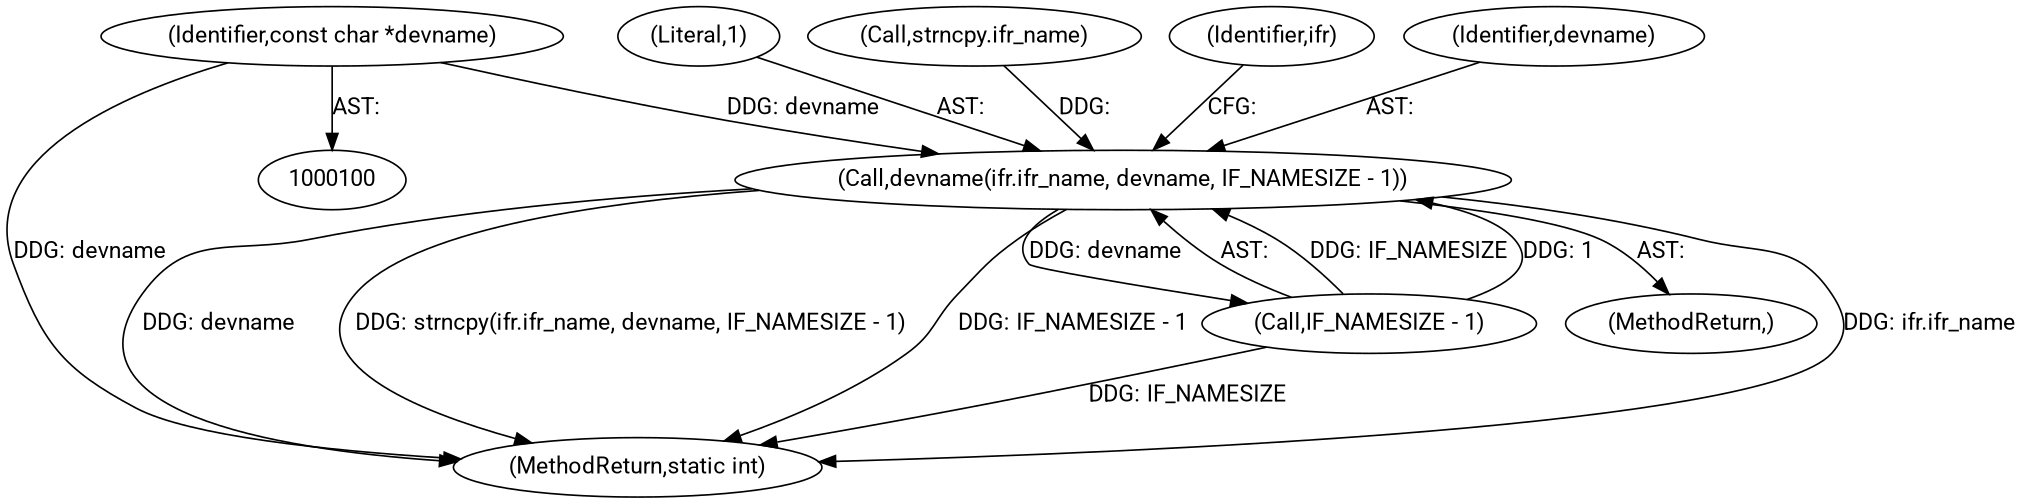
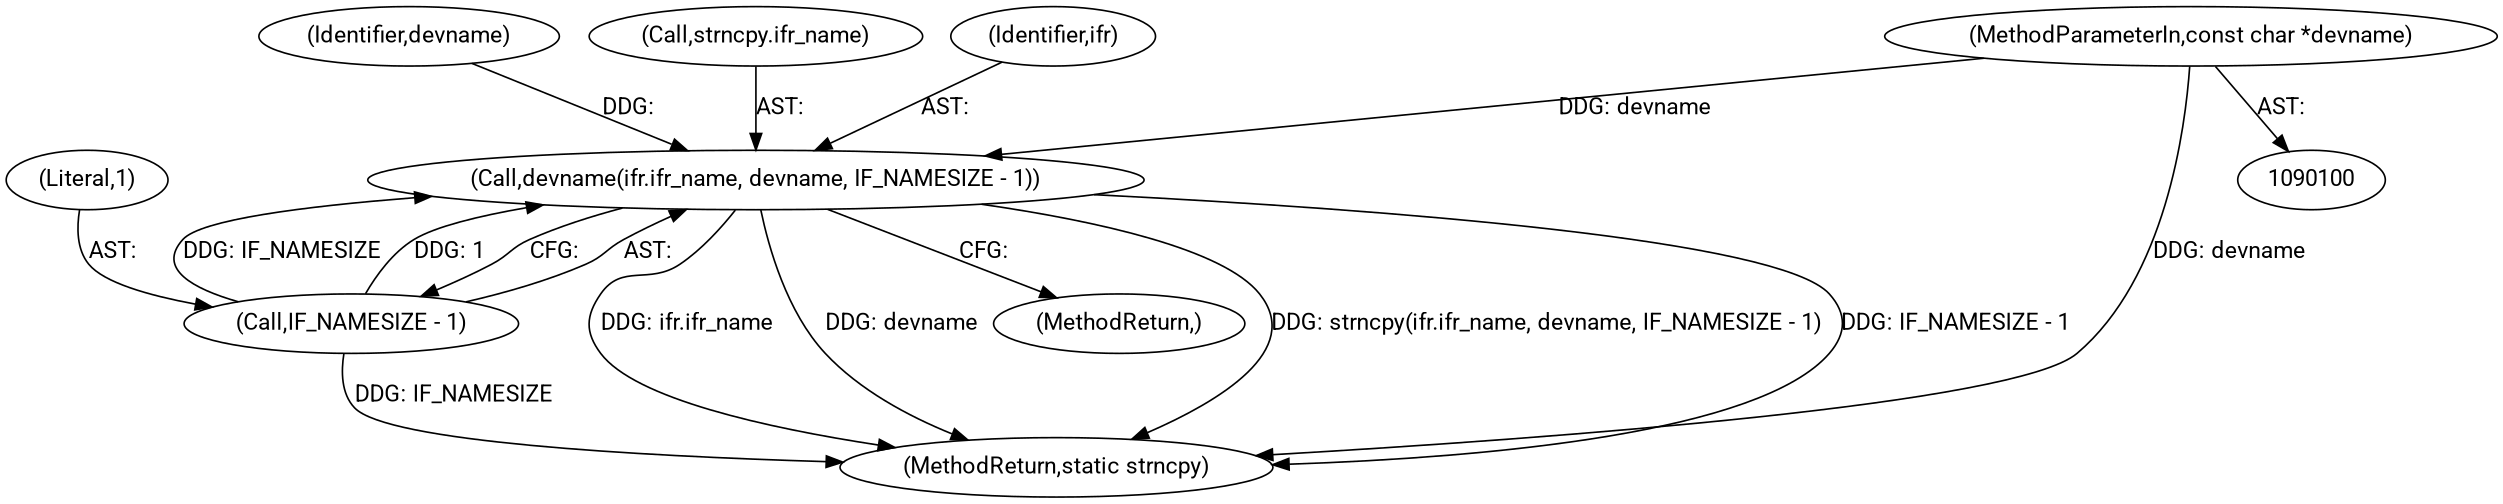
node "(Identifier,const char *devname)": label "(Identifier,const char *devname)" -> "(MethodParameterIn,const char *devname)"
edge "(Literal,1)" -> "(Call,devname(ifr.ifr_name, devname, IF_NAMESIZE - 1))": now "(Literal,1)" -> "(Call,IF_NAMESIZE - 1)"
edge "(Call,strncpy.ifr_name)" -> "(Call,devname(ifr.ifr_name, devname, IF_NAMESIZE - 1))": label "DDG: " -> "AST: "
edge "(Identifier,ifr)" -> "(Call,devname(ifr.ifr_name, devname, IF_NAMESIZE - 1))": label "CFG: " -> "AST: "
edge "(Identifier,devname)" -> "(Call,devname(ifr.ifr_name, devname, IF_NAMESIZE - 1))": label "AST: " -> "DDG: "
node "1000100": label "1000100" -> "1090100"
edge "(Call,devname(ifr.ifr_name, devname, IF_NAMESIZE - 1))" -> "(Call,IF_NAMESIZE - 1)": label "DDG: devname" -> "CFG: "
edge "(Call,devname(ifr.ifr_name, devname, IF_NAMESIZE - 1))" -> "(MethodReturn,)": label "AST: " -> "CFG: "
node "(MethodReturn,static int)": label "(MethodReturn,static int)" -> "(MethodReturn,static strncpy)"
